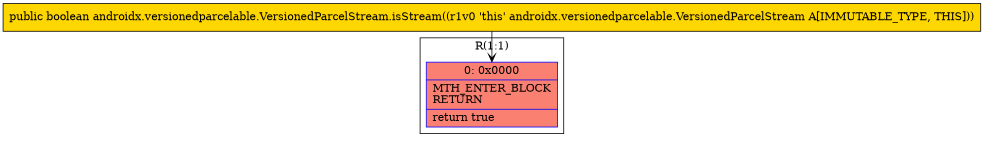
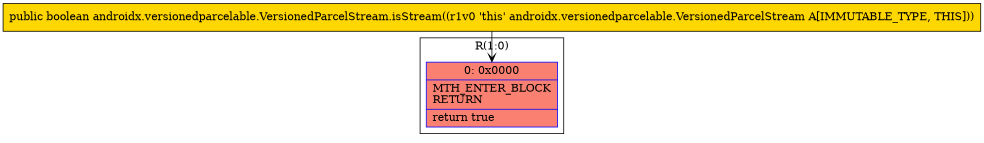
cluster "R(1:1)": label "R(1:1)" -> "R(1:0)"
